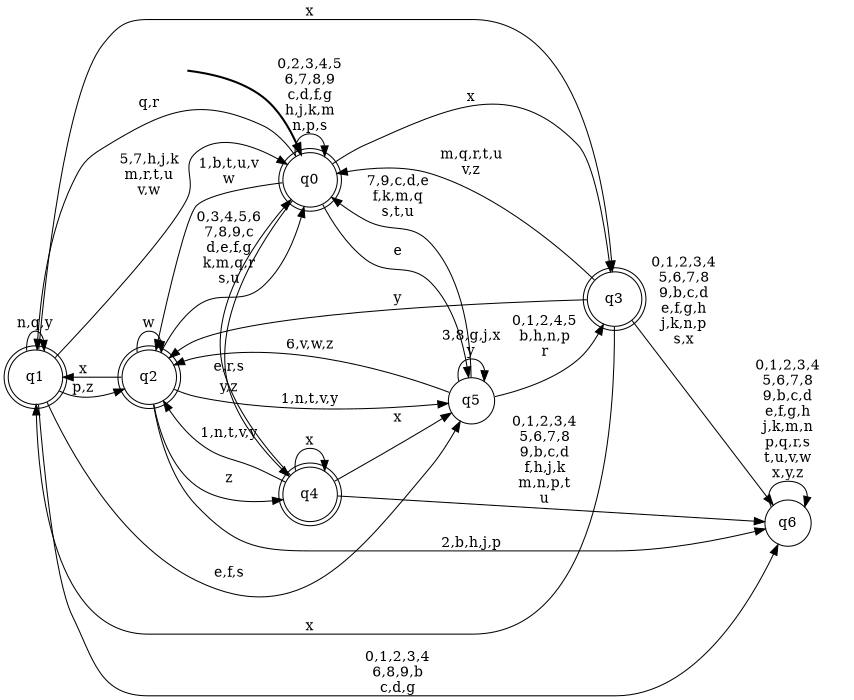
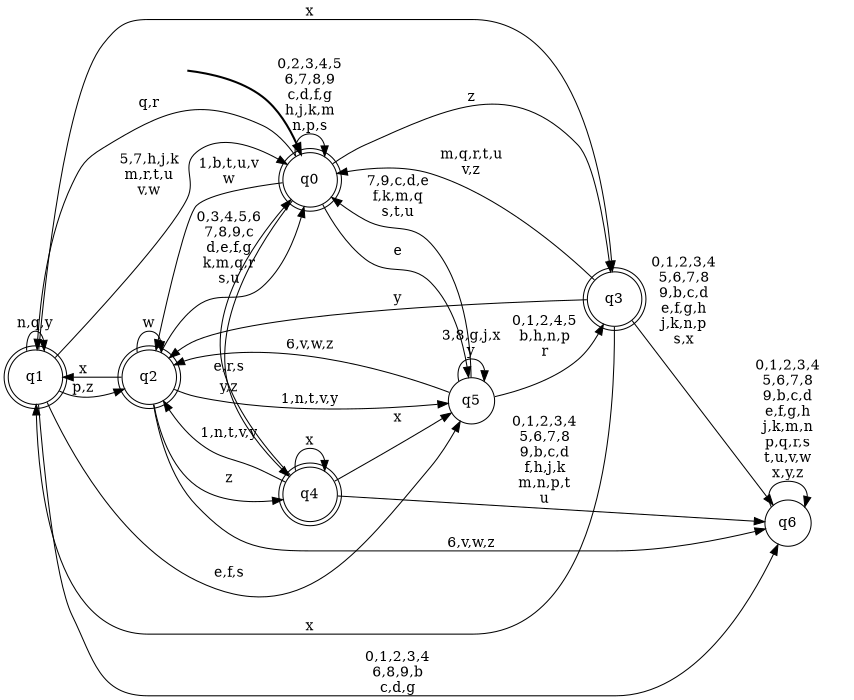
edge "q0" -> "q3": label "x" -> "z"
edge "q2" -> "q6": label "2,b,h,j,p" -> "6,v,w,z"
